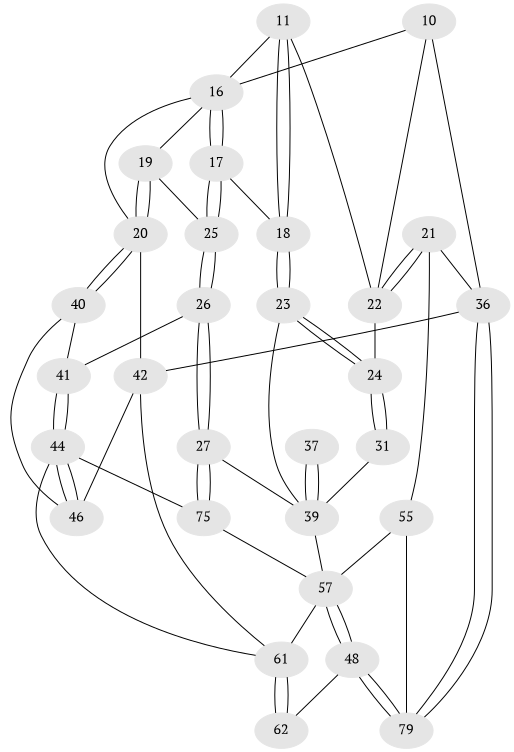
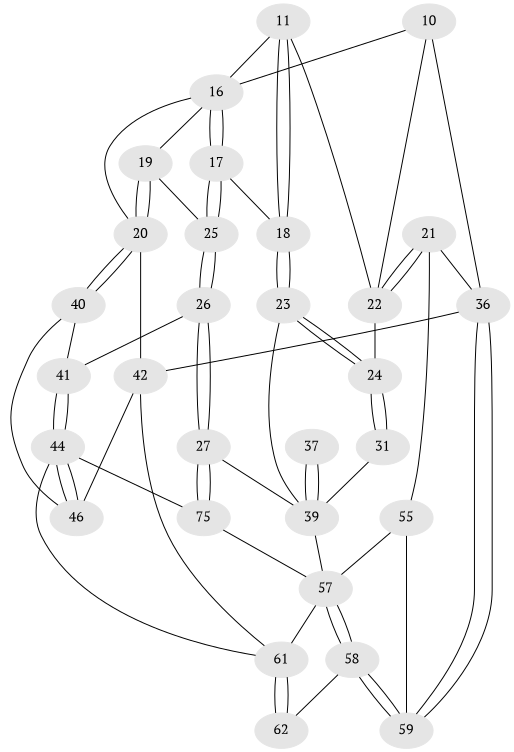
node "48": label "48" -> "58"
node "79": label "79" -> "59"
